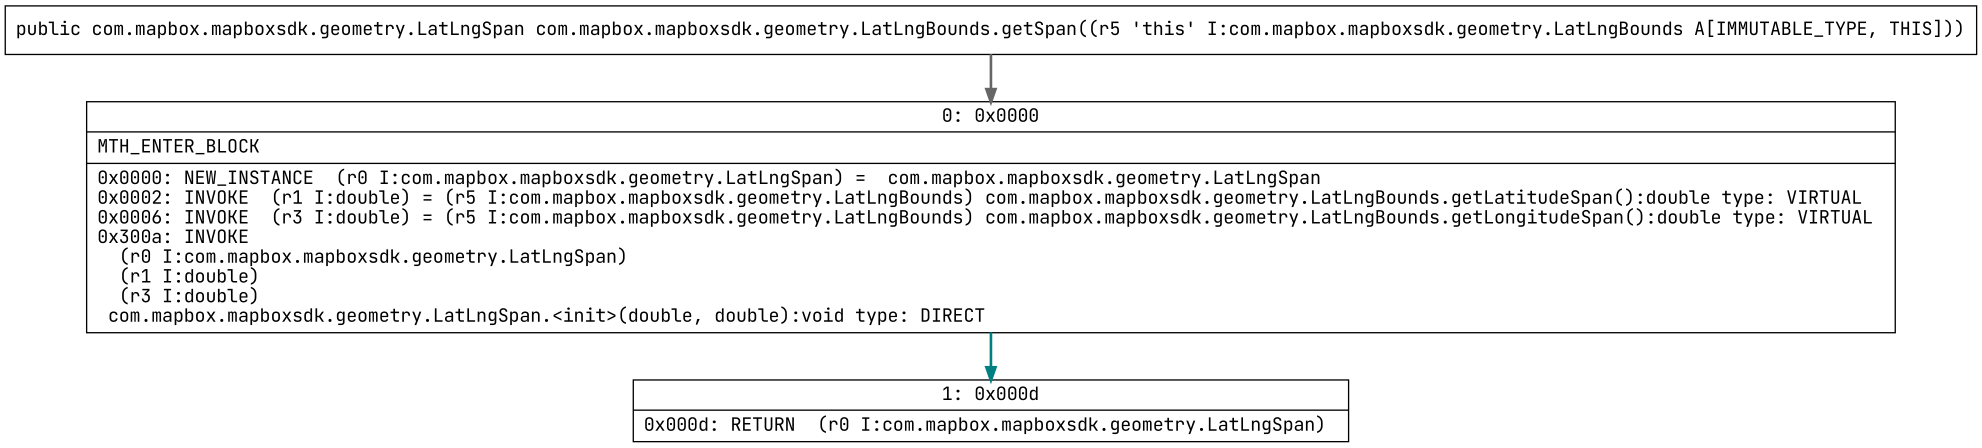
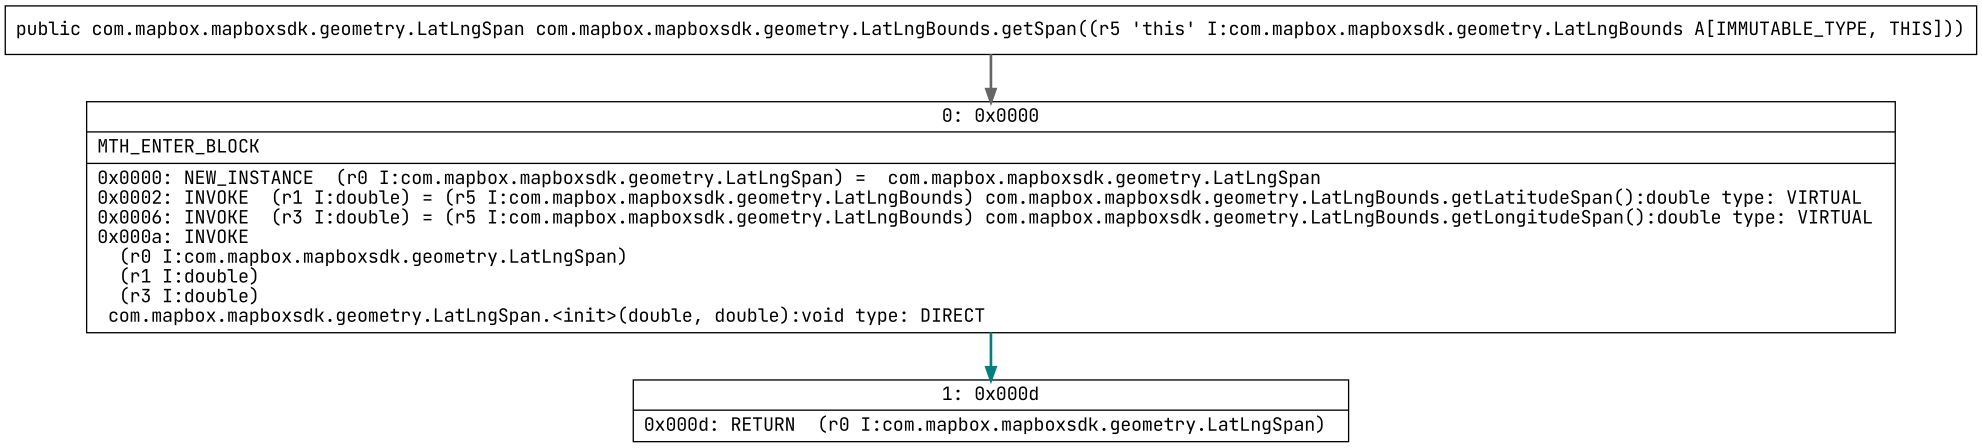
node "0: 0x0000": text "0x300a: INVOKE" -> "0x000a: INVOKE"
